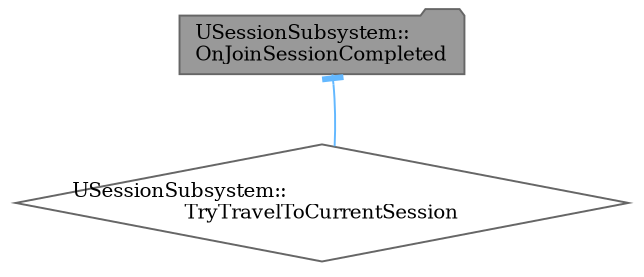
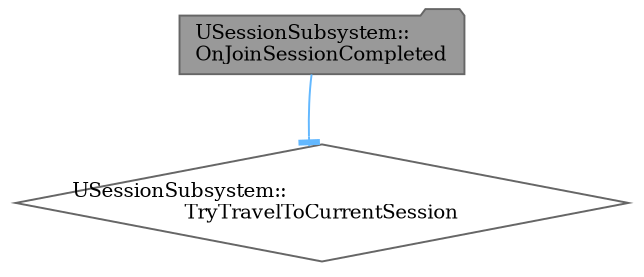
edge "USessionSubsystem:: TryTravelToCurrentSession" -> "USessionSubsystem:: OnJoinSessionCompleted": reversed
